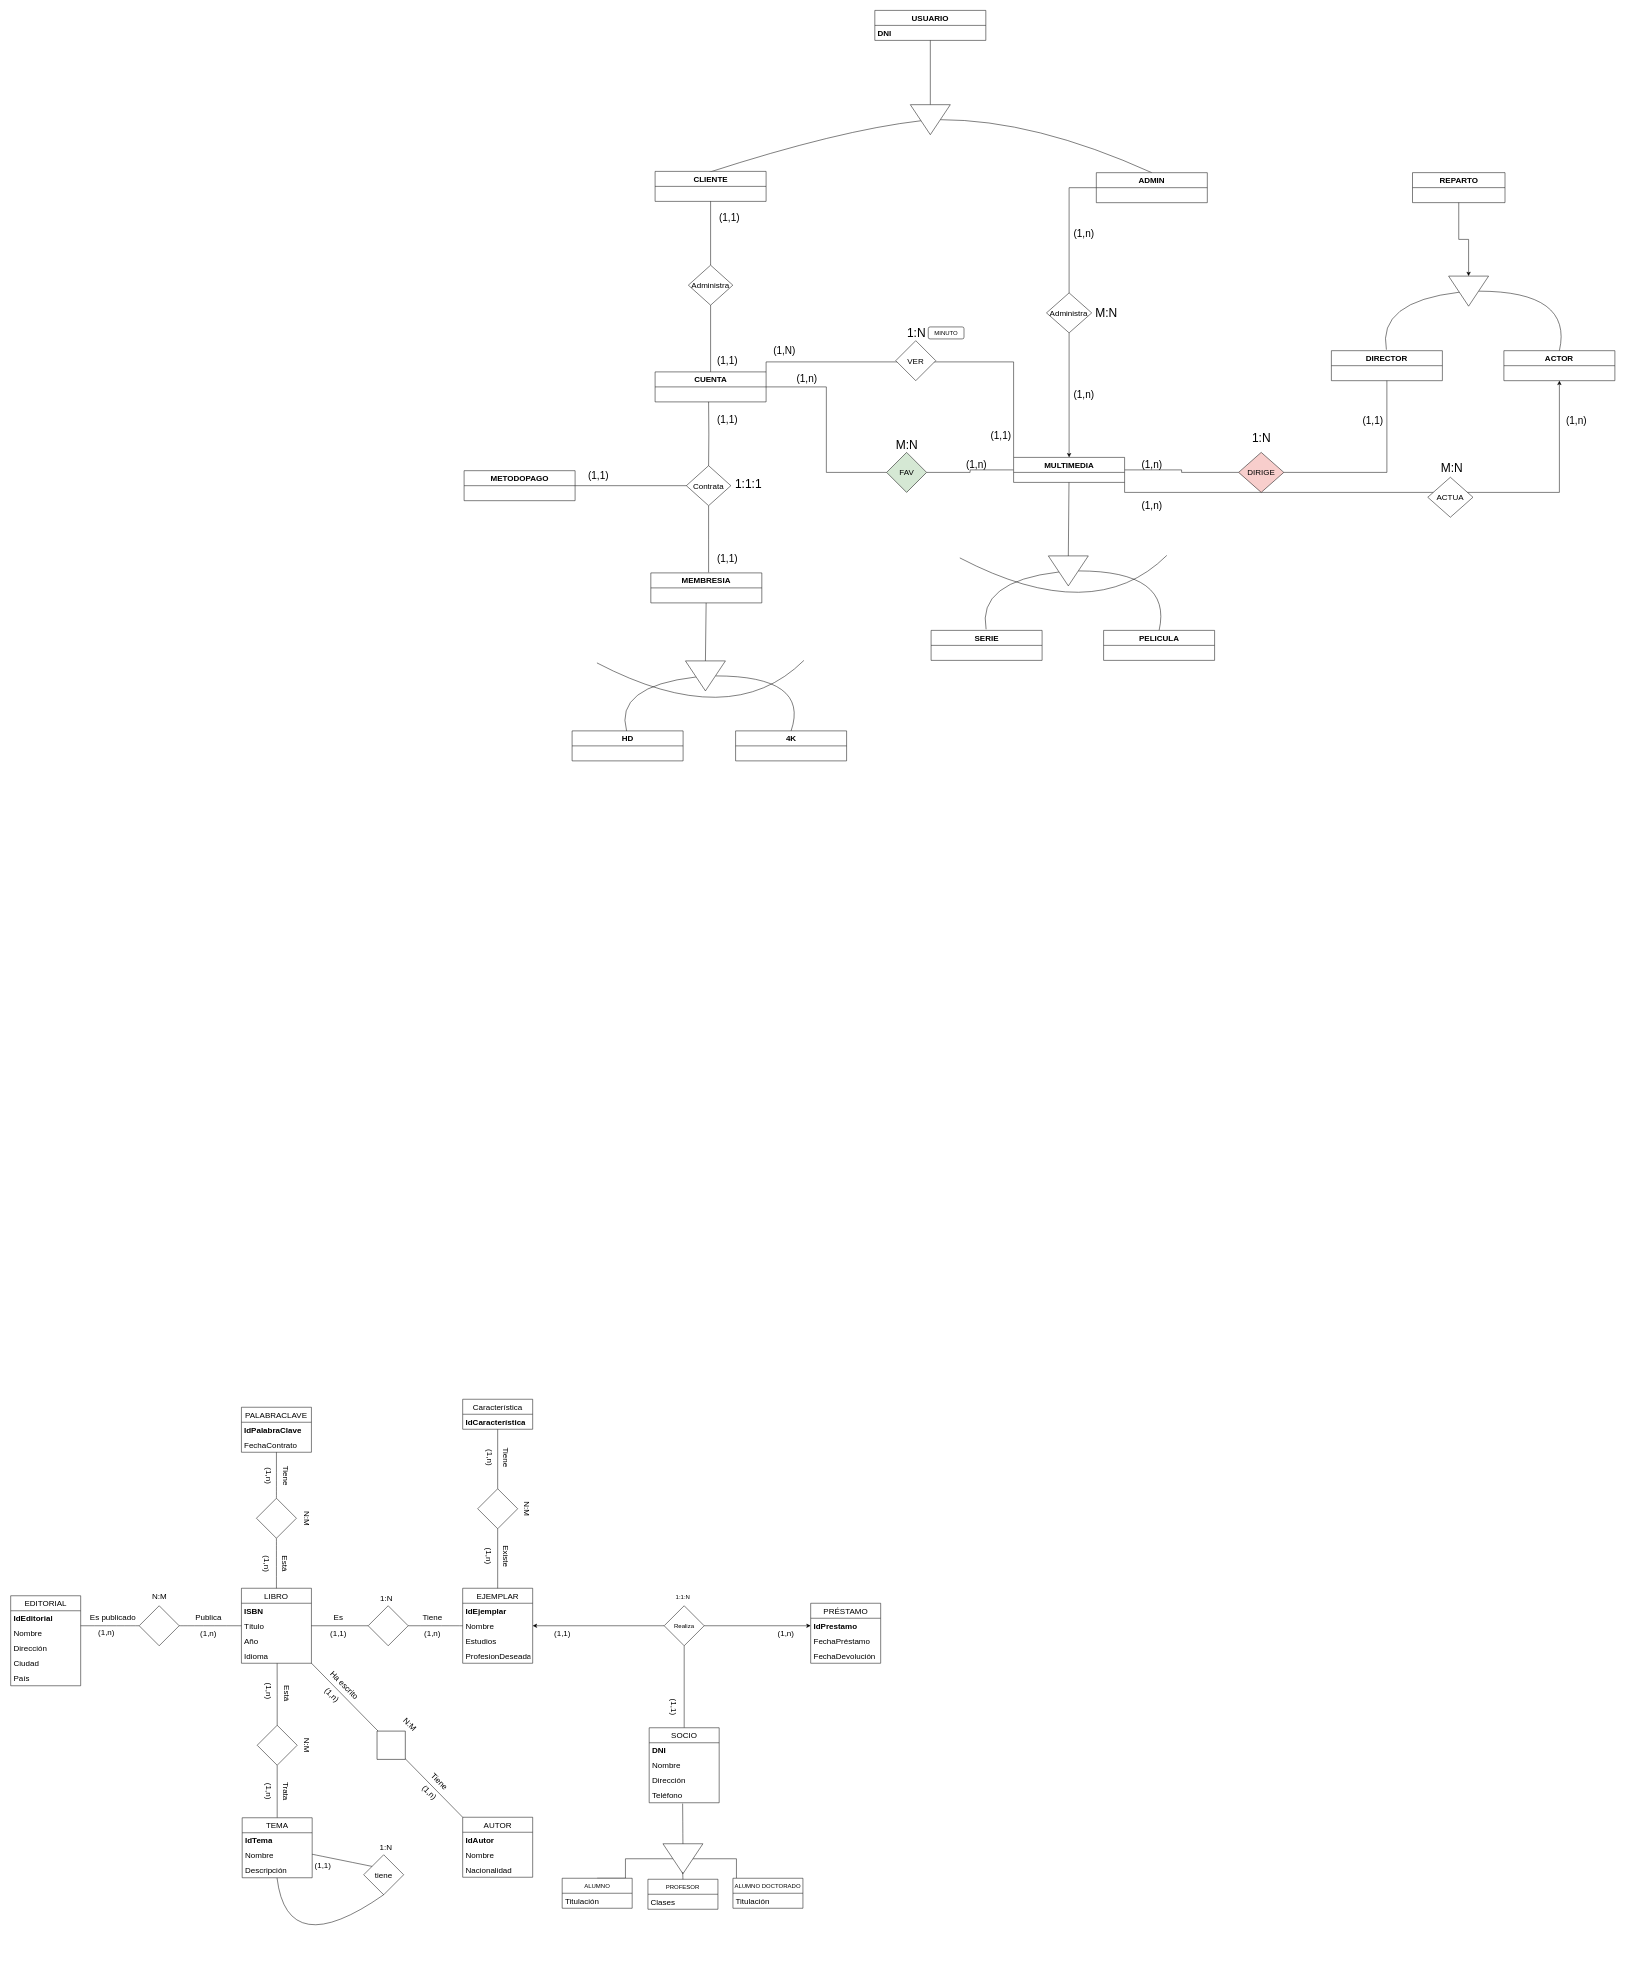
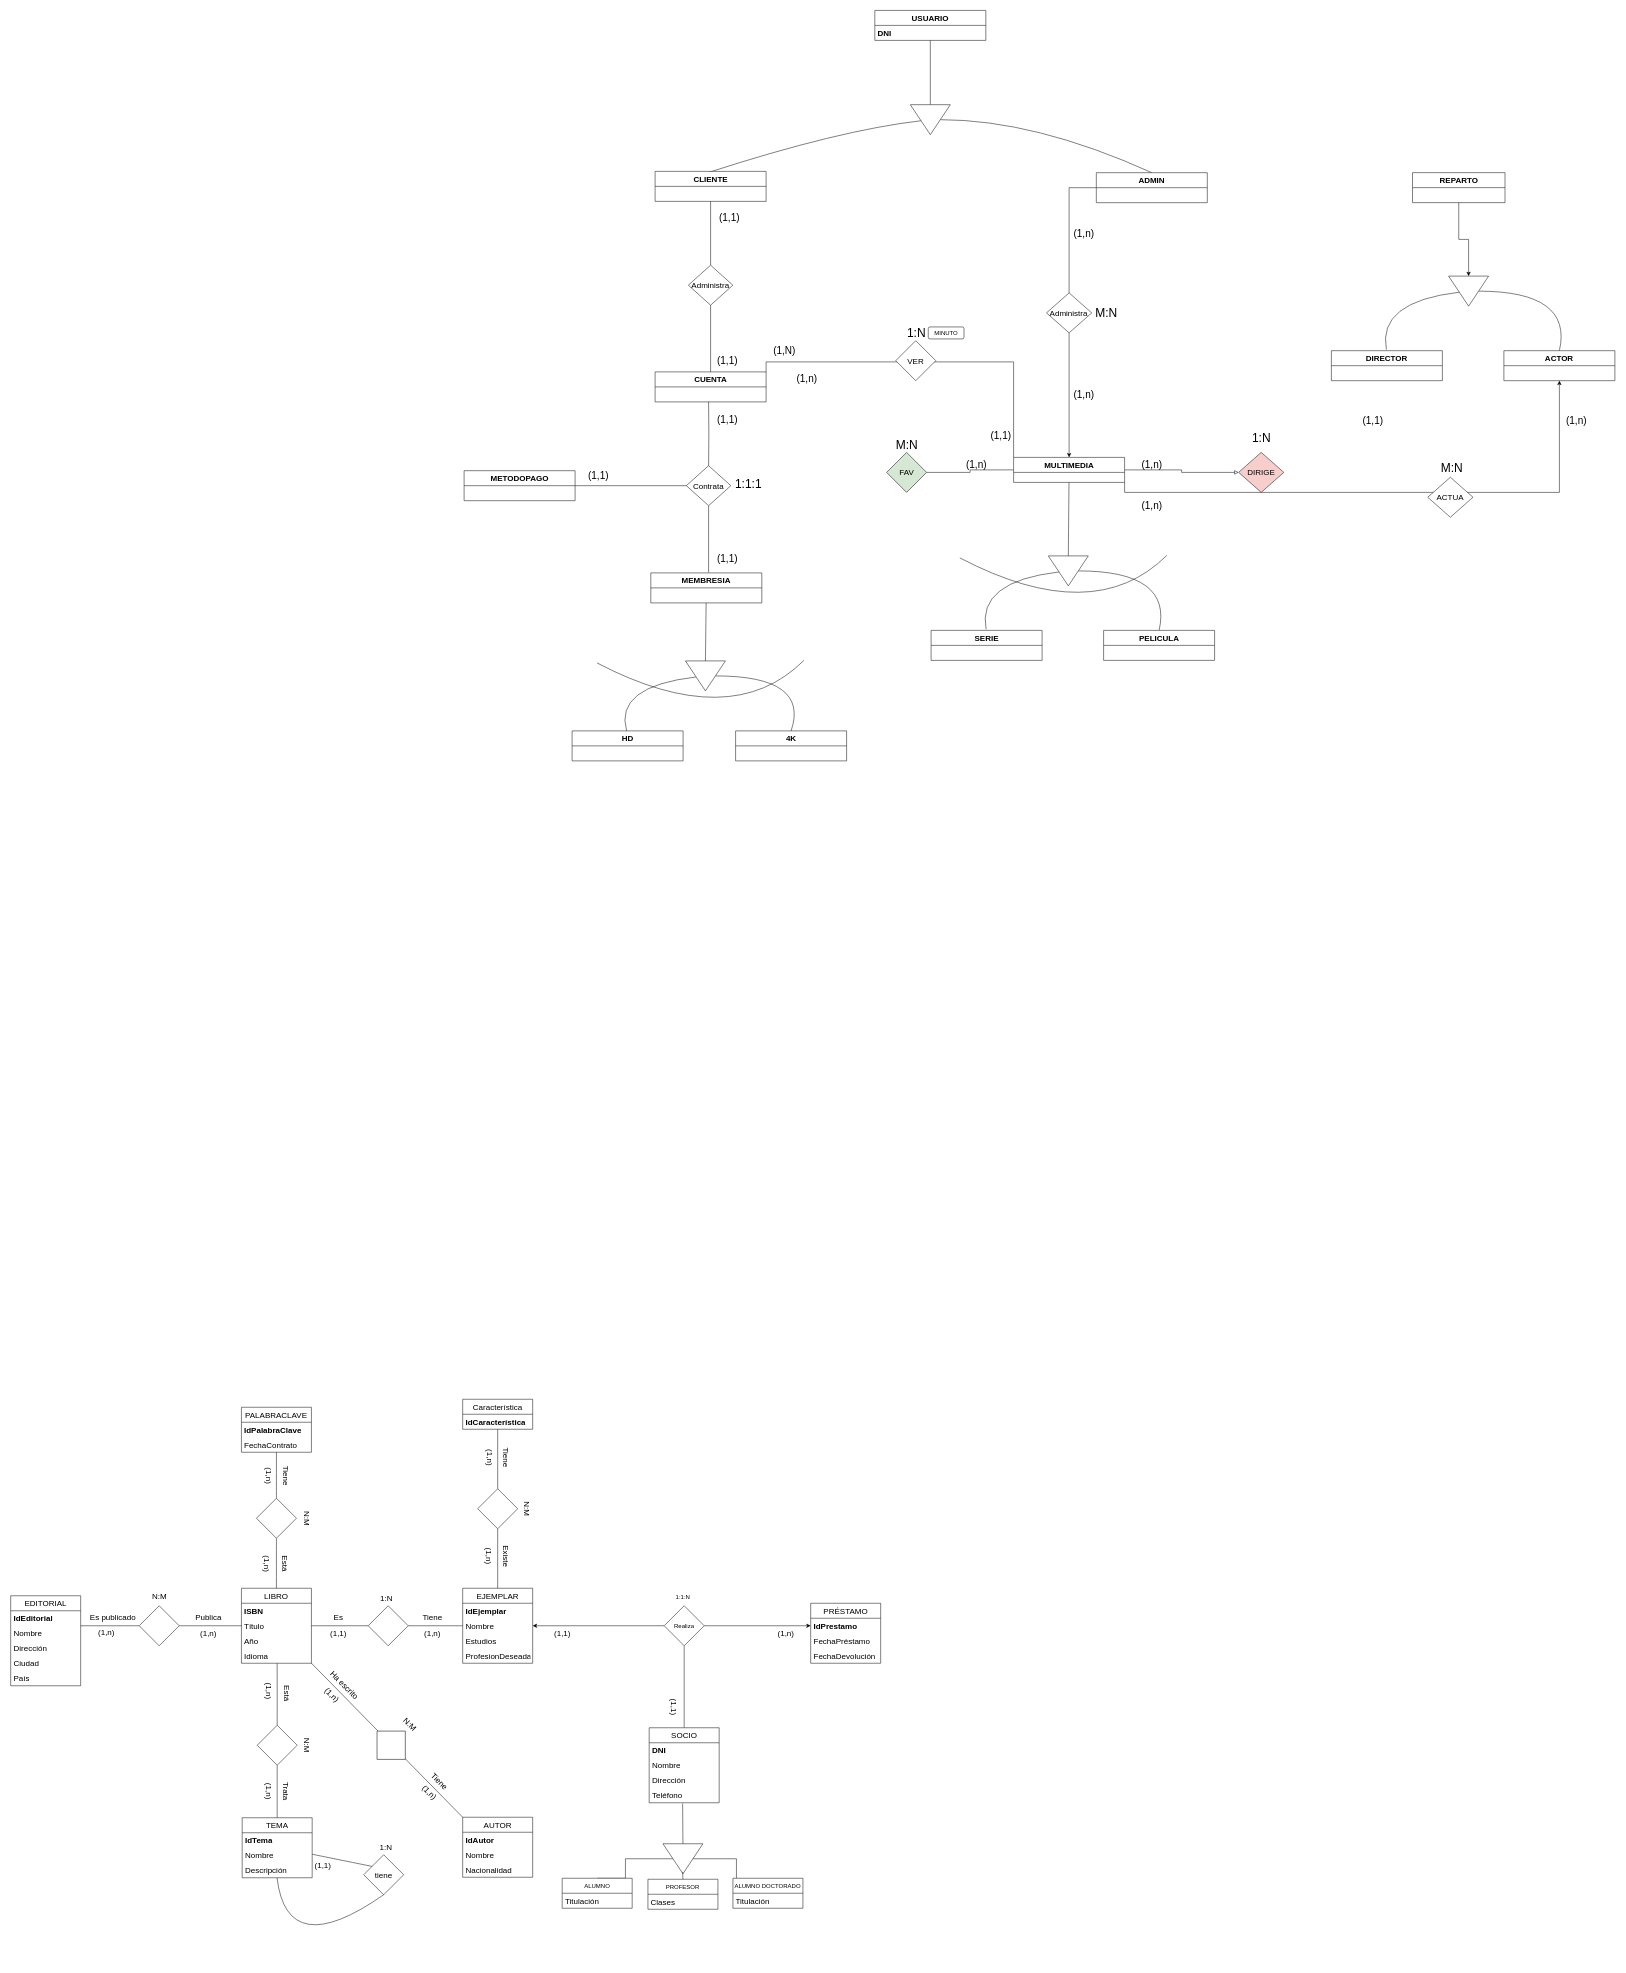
edge "CUENTA" -- "FAV": removed
edge "MULTIMEDIA" -- "DIRIGE": arrowhead none -> block
edge "DIRECTOR" -- "DIRIGE": removed
